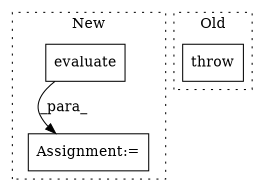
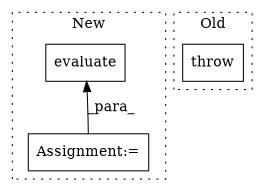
edge "evaluate" -> "Assignment:=": reversed
